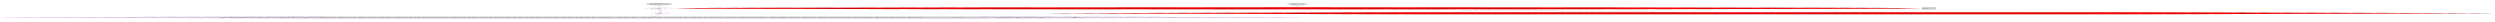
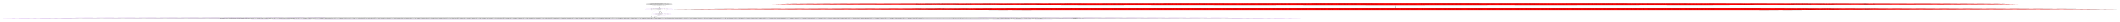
node "testJoinJoin['1', '0', '0']": removed
node "testJoinJoin['0', '1', '0']": removed
